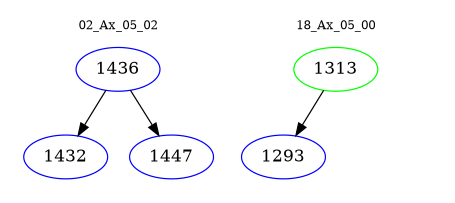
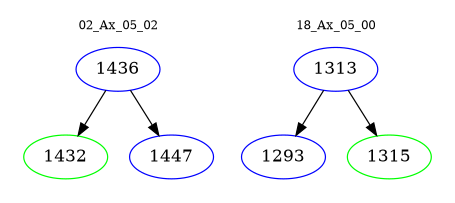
node "1313": color green -> blue
node "1432": color blue -> green
node "1315": added
